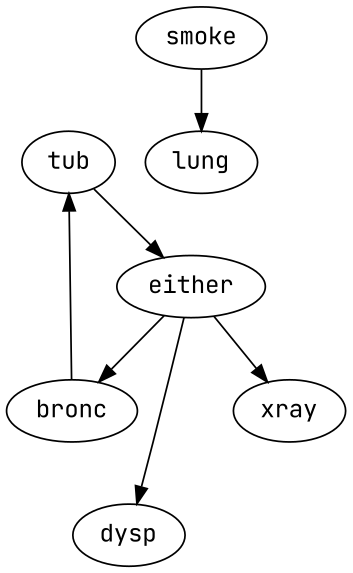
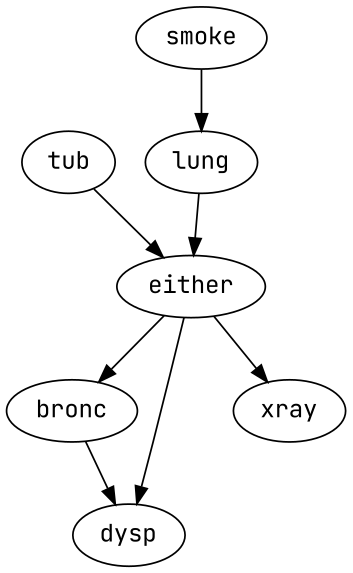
edge "lung" -> "either": added
edge "bronc" -> "tub": now "bronc" -> "dysp"
